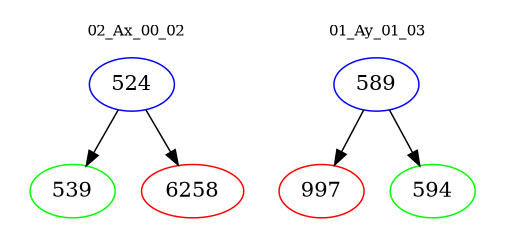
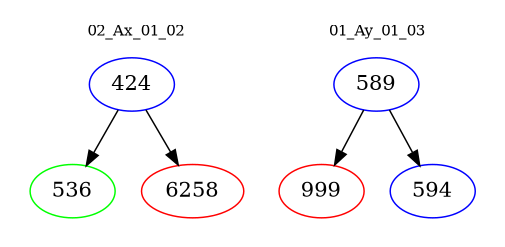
cluster "02_Ax_00_02": label "02_Ax_00_02" -> "02_Ax_01_02"
node "524": label "524" -> "424"
node "539": label "539" -> "536"
node "997": label "997" -> "999"
node "594": color green -> blue
